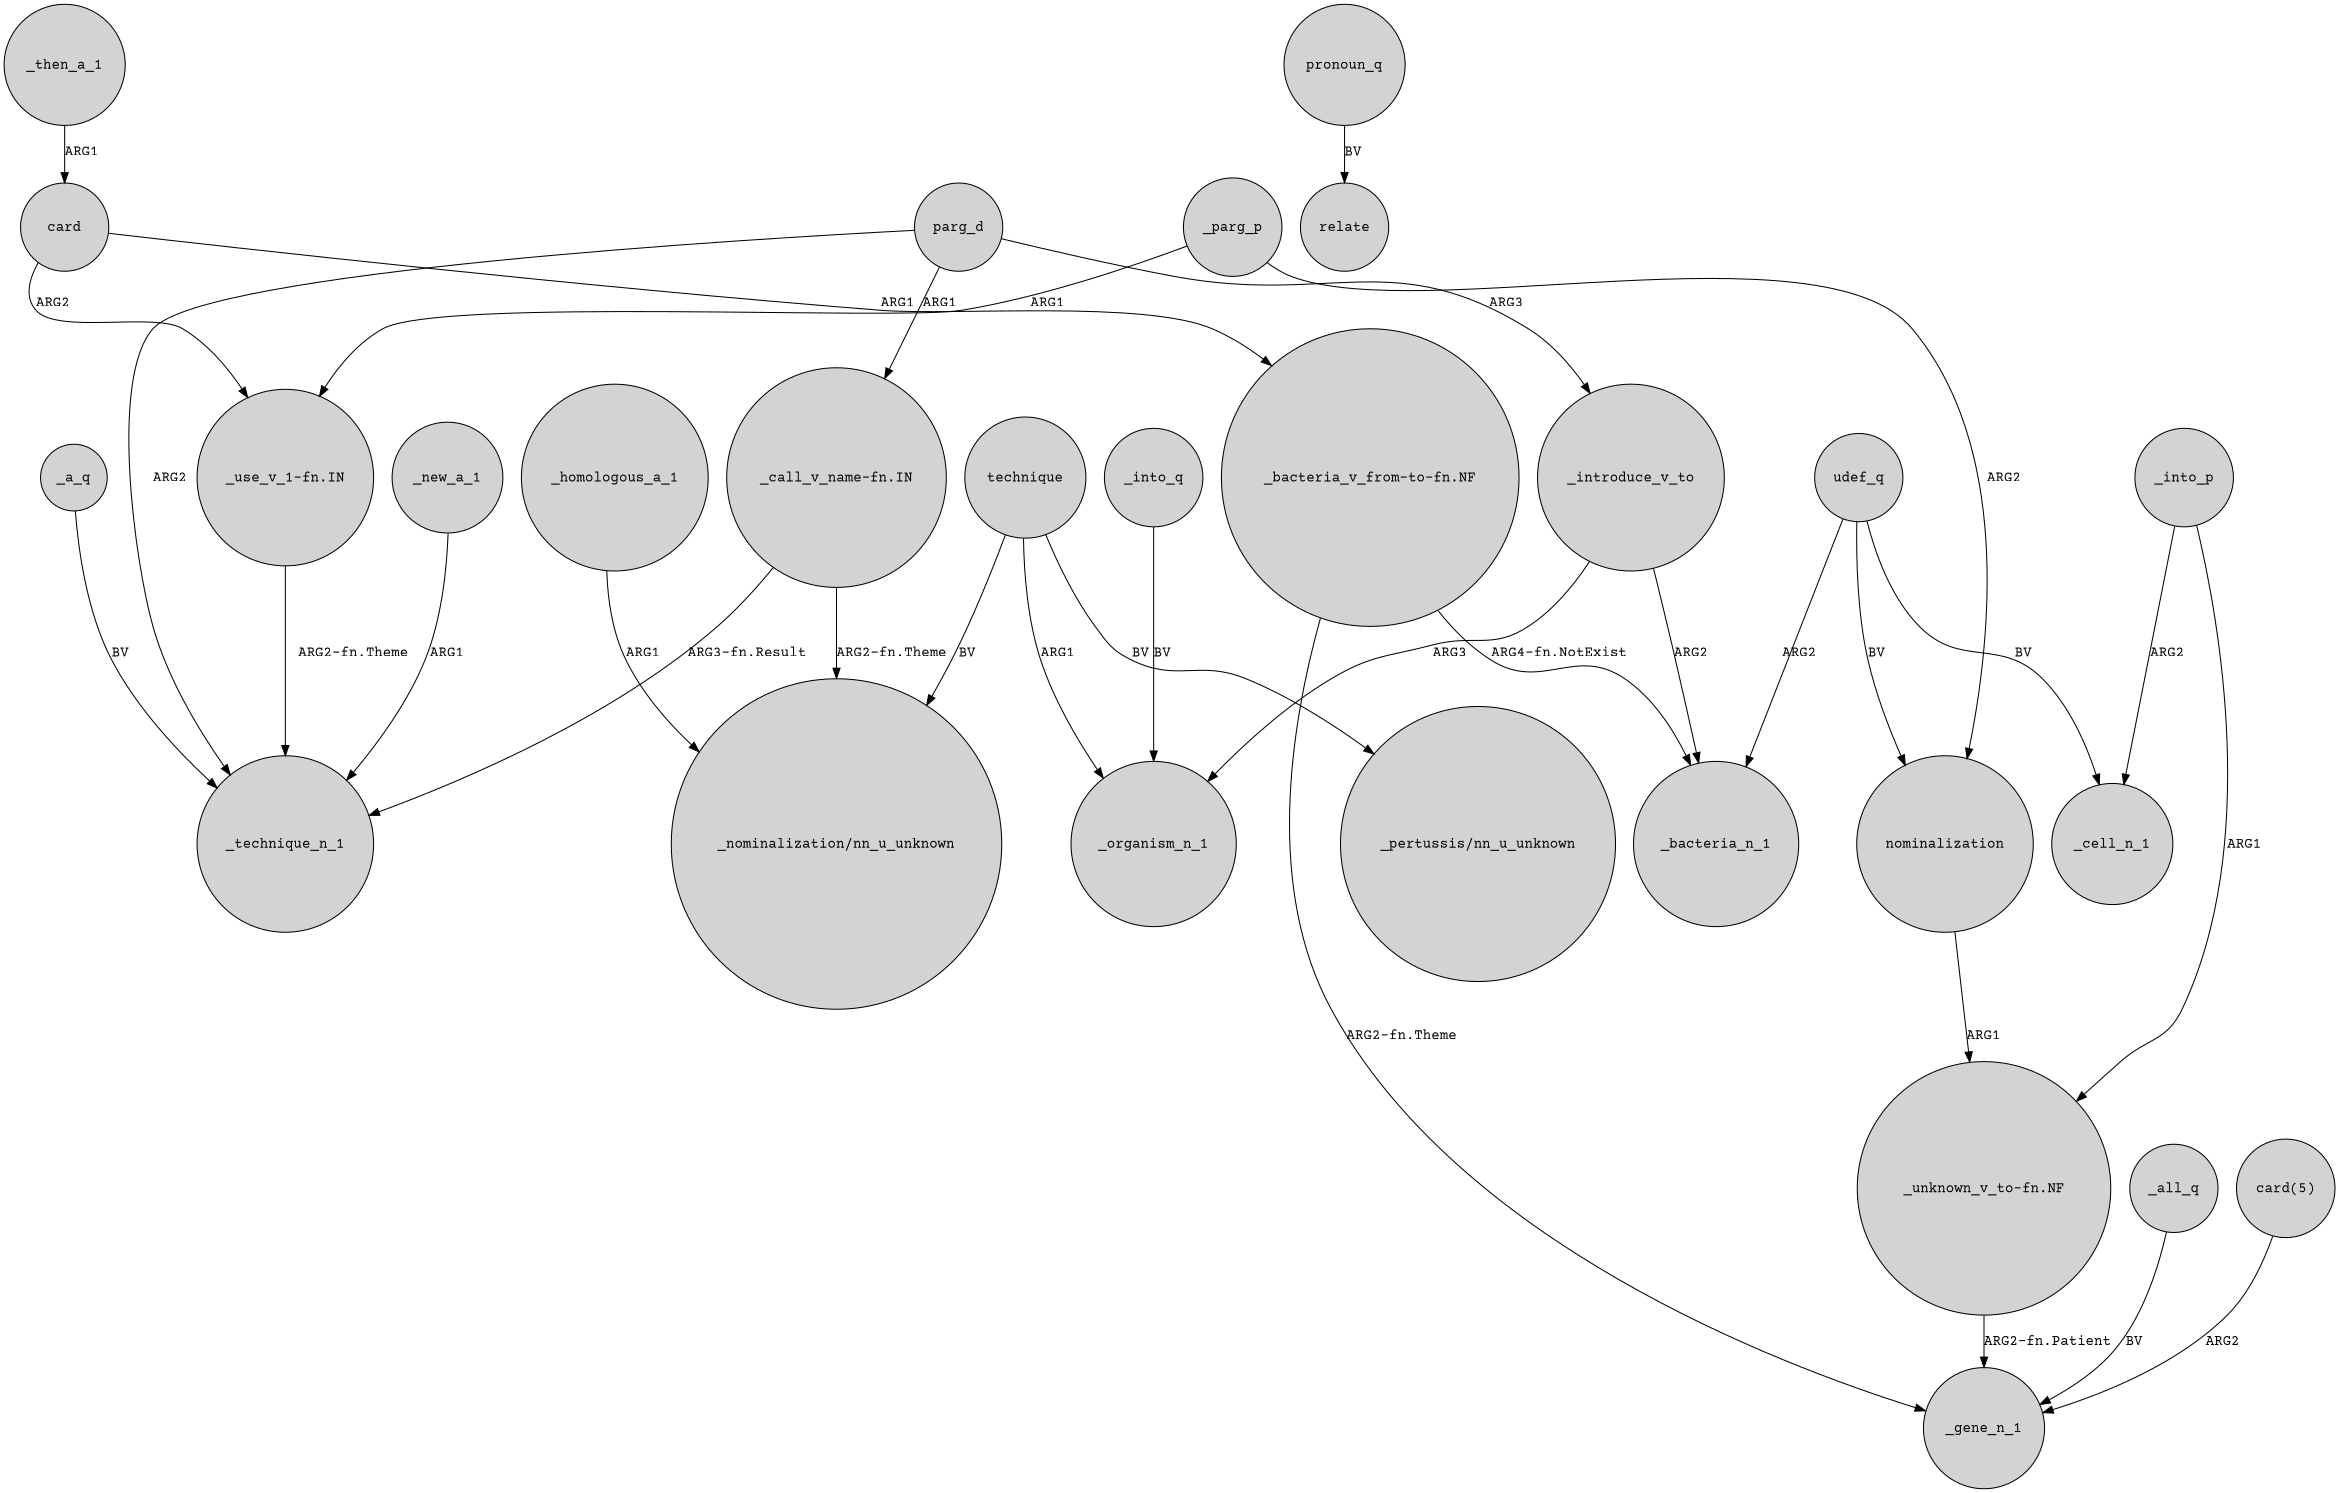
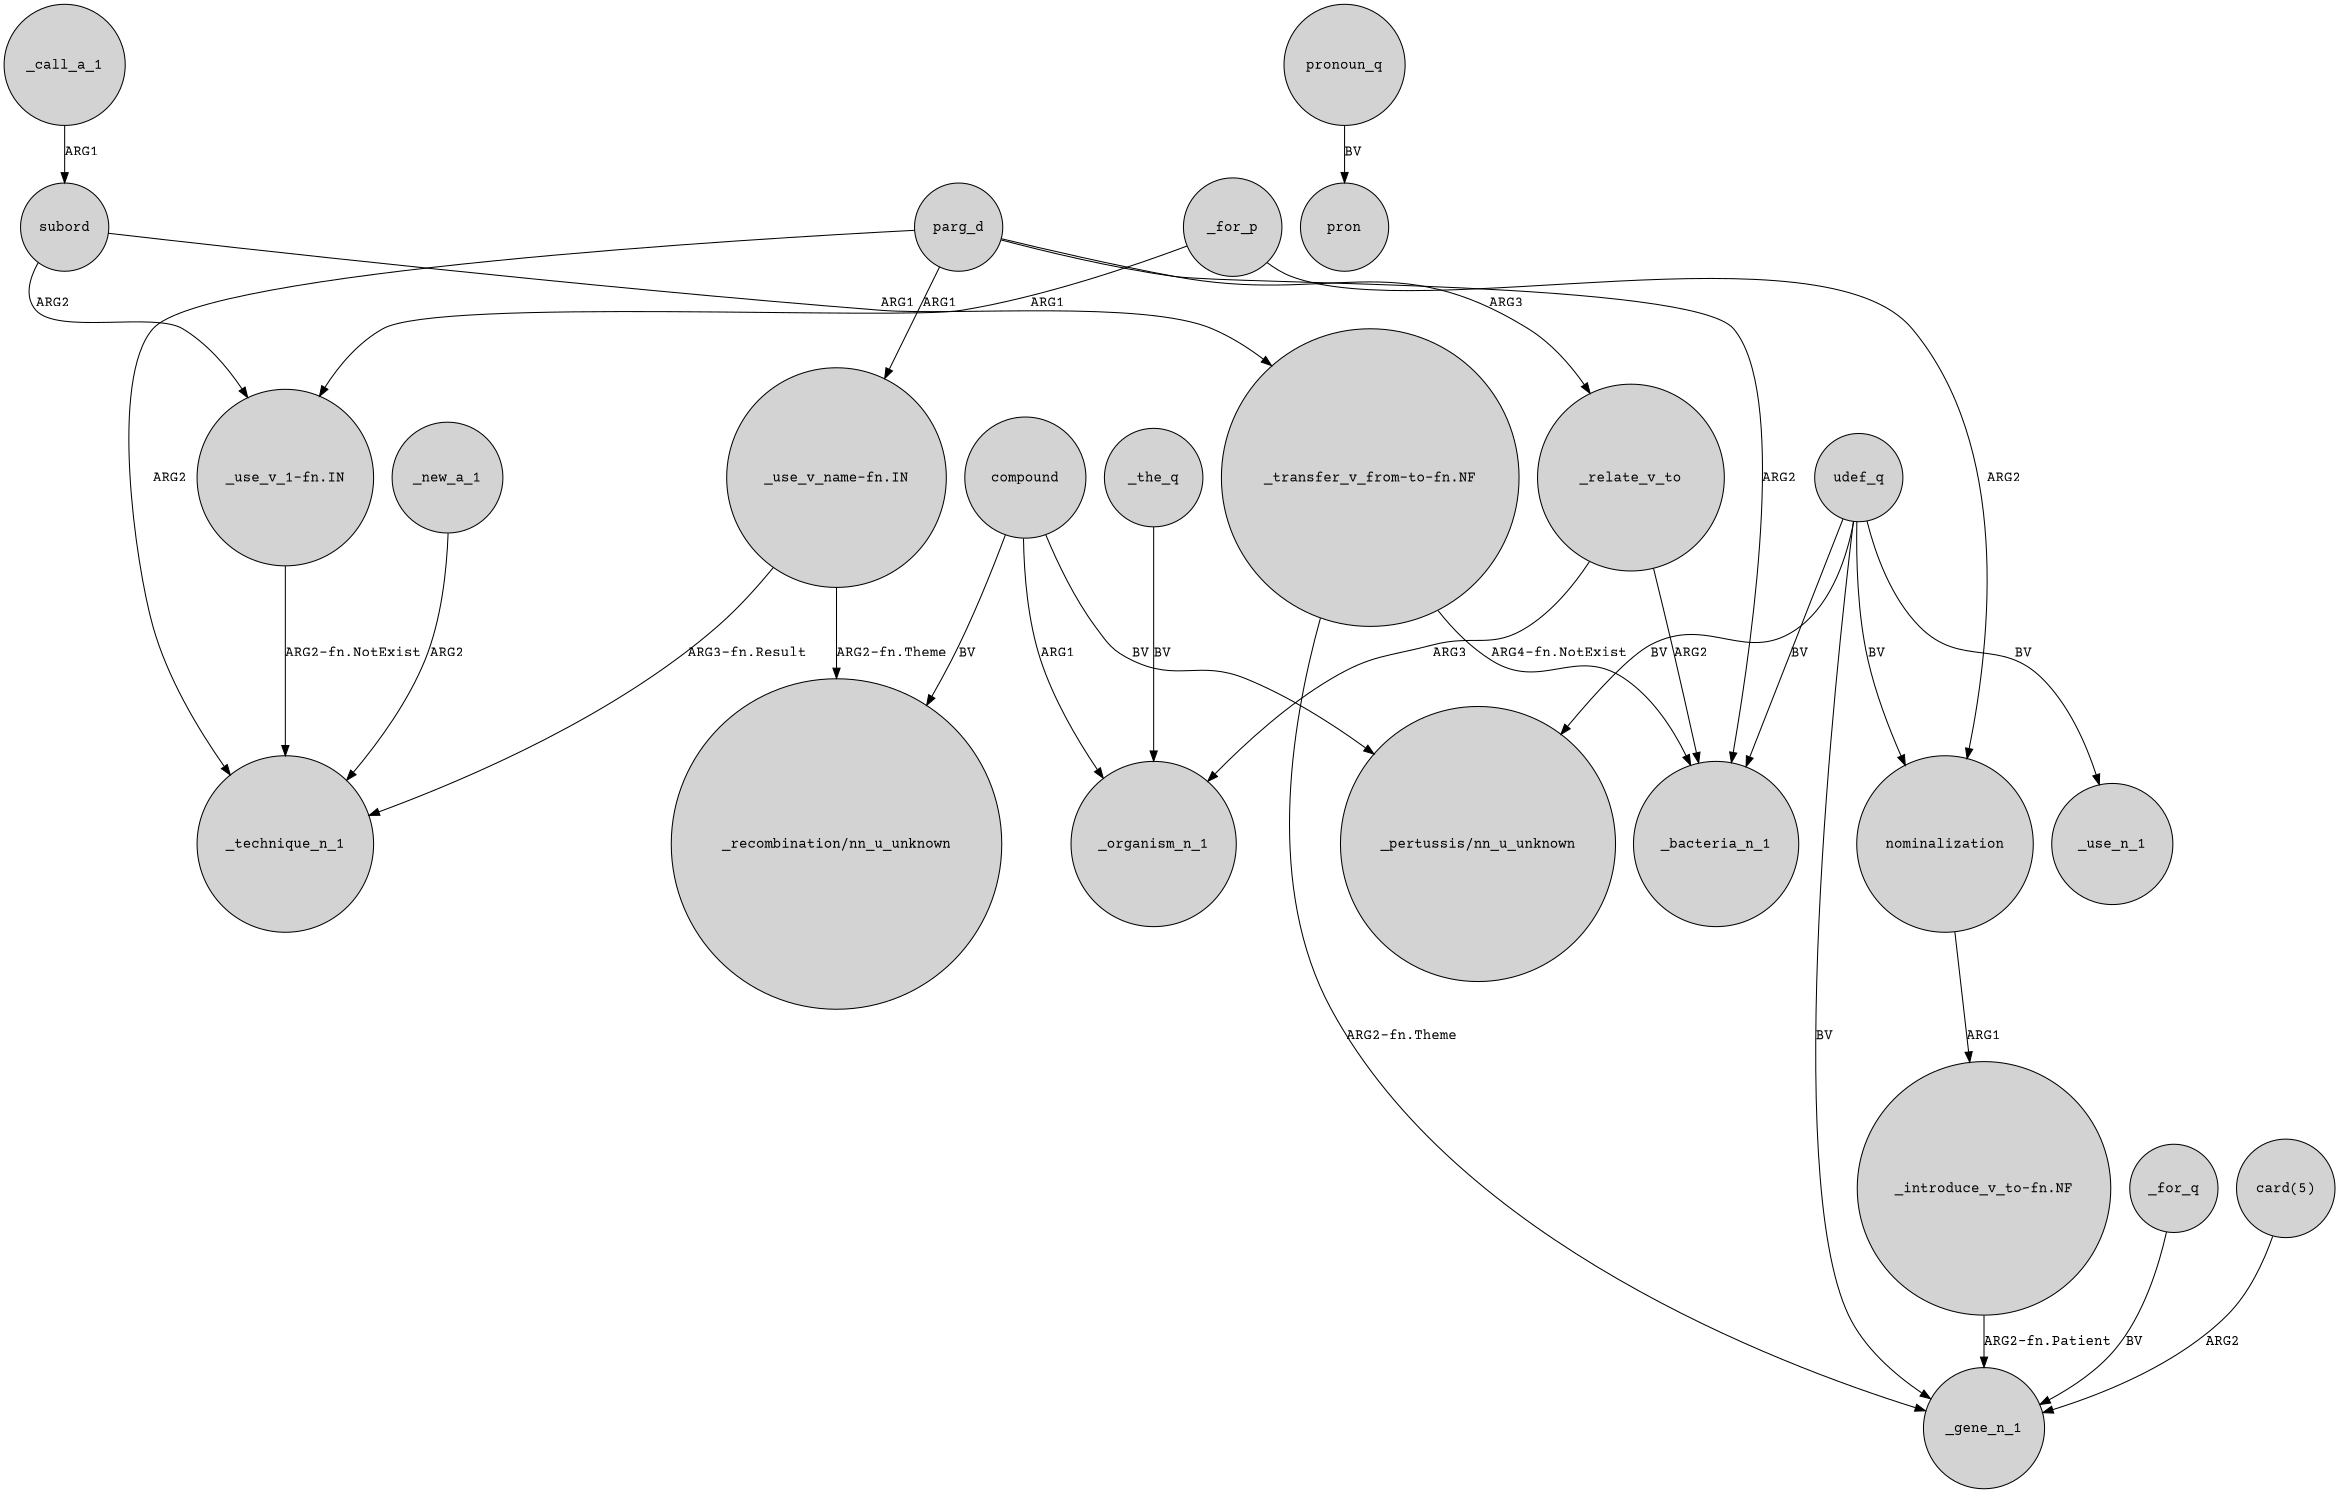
node "_then_a_1": label "_then_a_1" -> "_call_a_1"
node "card": label "card" -> "subord"
node "_parg_p": label "_parg_p" -> "_for_p"
node "relate": label "relate" -> "pron"
edge "parg_d" -> "_bacteria_n_1": added, label "ARG2"
node "_a_q": removed
node "_homologous_a_1": removed
node "_call_v_name-fn.IN": label "_call_v_name-fn.IN" -> "_use_v_name-fn.IN"
node "technique": label "technique" -> "compound"
node "_into_q": label "_into_q" -> "_the_q"
node "_bacteria_v_from-to-fn.NF": label "_bacteria_v_from-to-fn.NF" -> "_transfer_v_from-to-fn.NF"
node "_introduce_v_to": label "_introduce_v_to" -> "_relate_v_to"
node "_into_p": removed
edge "udef_q" -> "_pertussis/nn_u_unknown": added, label "BV"
edge "_use_v_1-fn.IN" -> "_technique_n_1": label "ARG2-fn.Theme" -> "ARG2-fn.NotExist"
edge "_new_a_1" -> "_technique_n_1": label "ARG1" -> "ARG2"
edge "udef_q" -> "_bacteria_n_1": label "ARG2" -> "BV"
node "_nominalization/nn_u_unknown": label "_nominalization/nn_u_unknown" -> "_recombination/nn_u_unknown"
node "_cell_n_1": label "_cell_n_1" -> "_use_n_1"
edge "udef_q" -> "_gene_n_1": added, label "BV"
node "_unknown_v_to-fn.NF": label "_unknown_v_to-fn.NF" -> "_introduce_v_to-fn.NF"
node "_all_q": label "_all_q" -> "_for_q"
